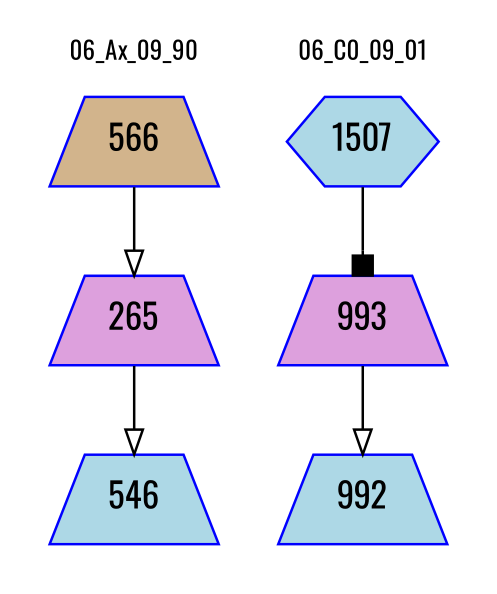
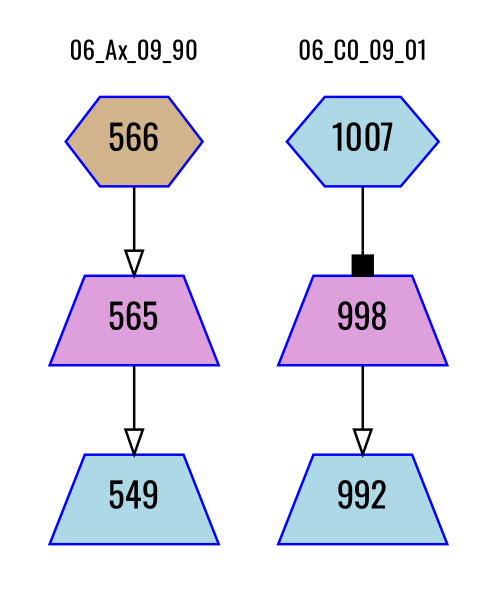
node "566": shape trapezium -> hexagon
node "1507": label "1507" -> "1007"
node "265": label "265" -> "565"
node "993": label "993" -> "998"
node "546": label "546" -> "549"
